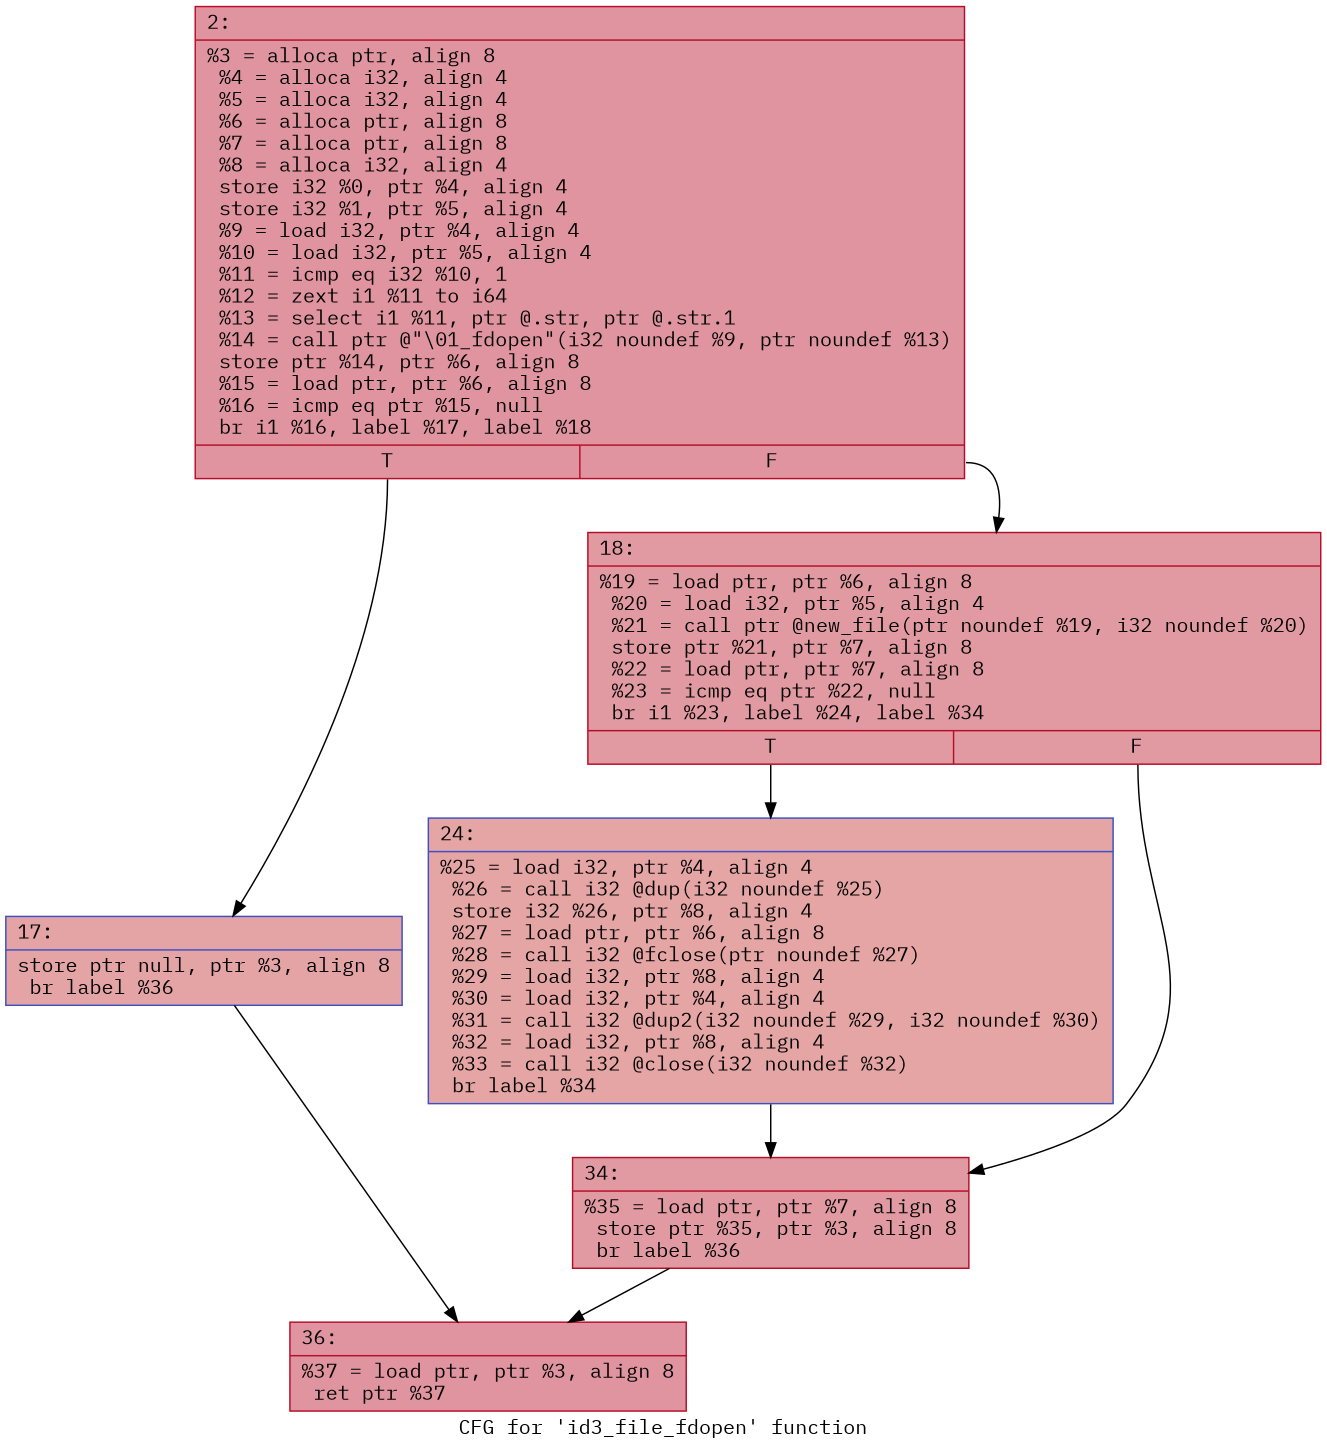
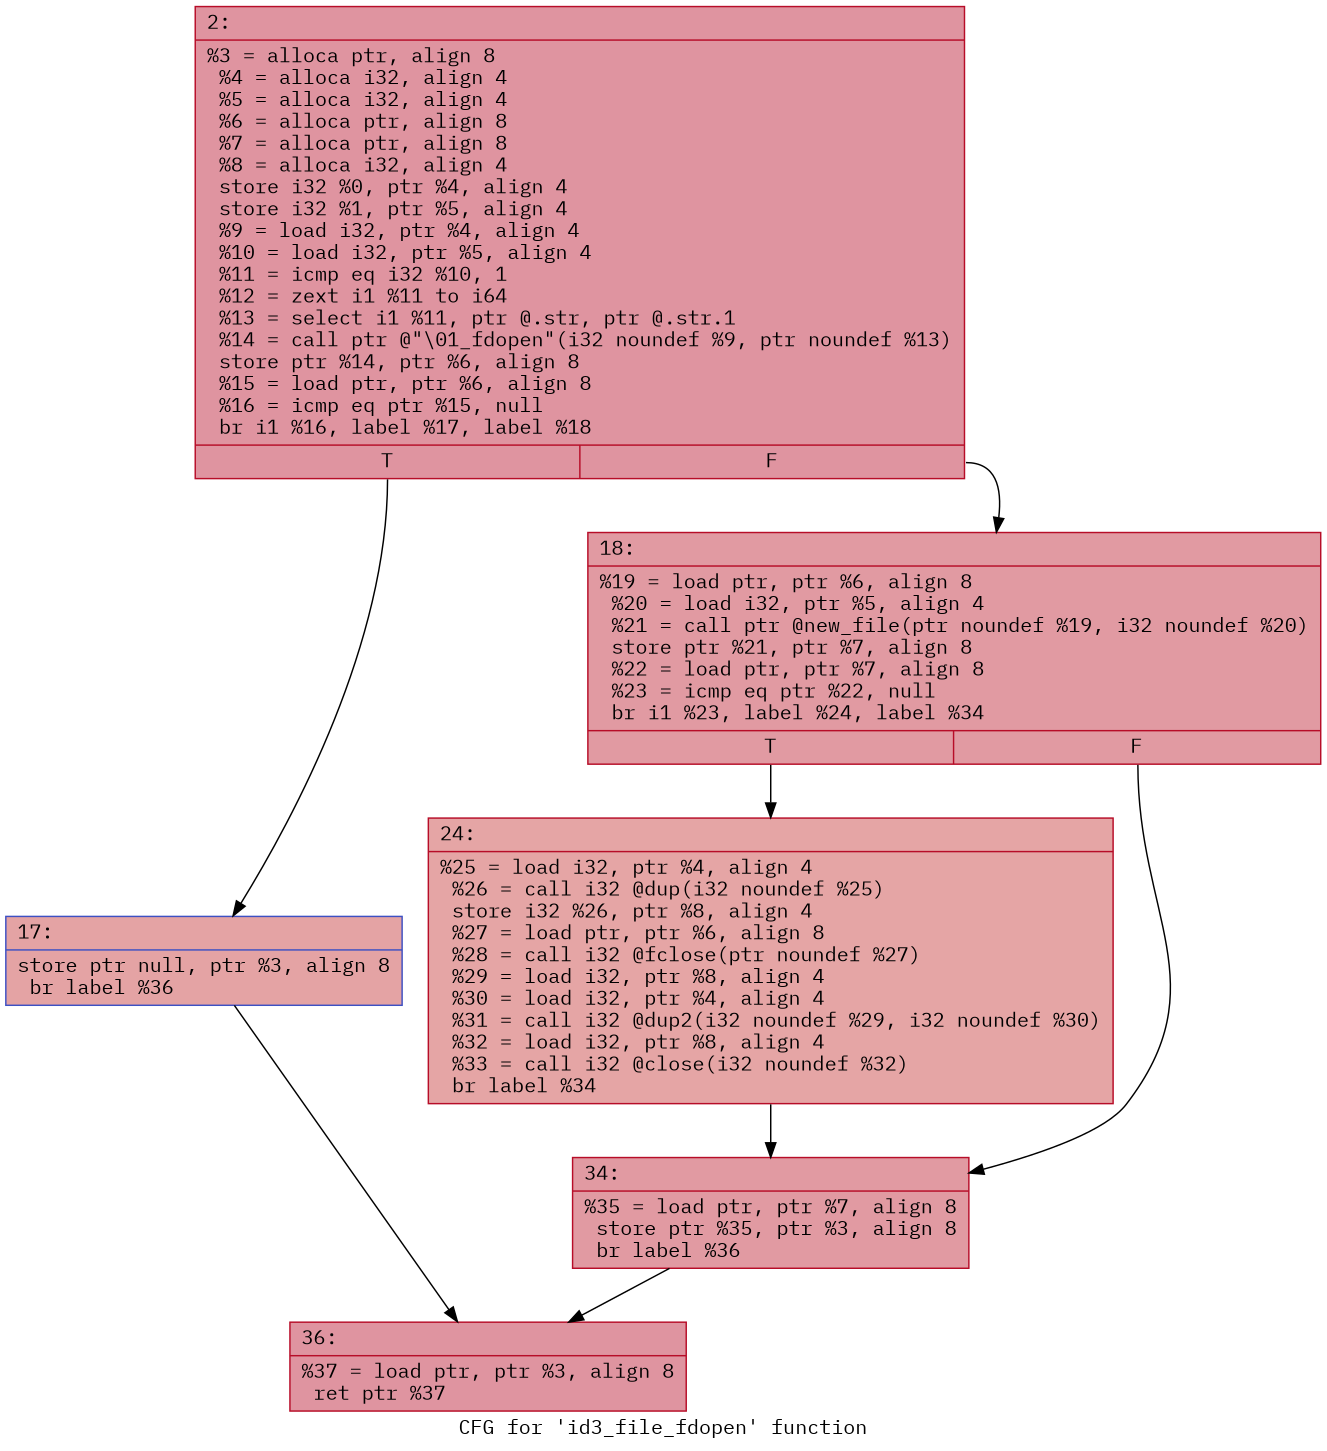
node "24:": color #3d50c3ff -> #b70d28ff
